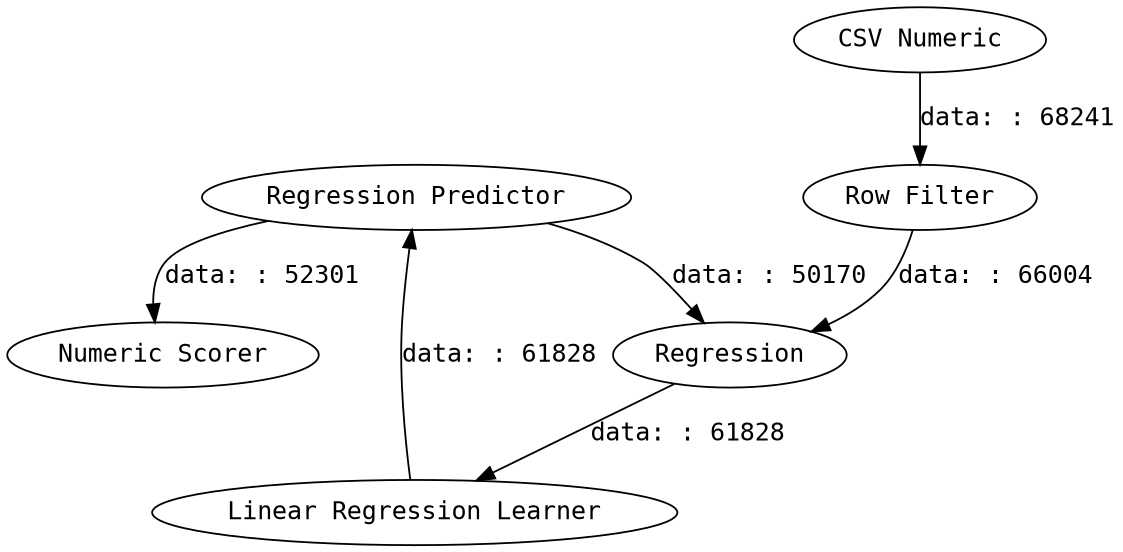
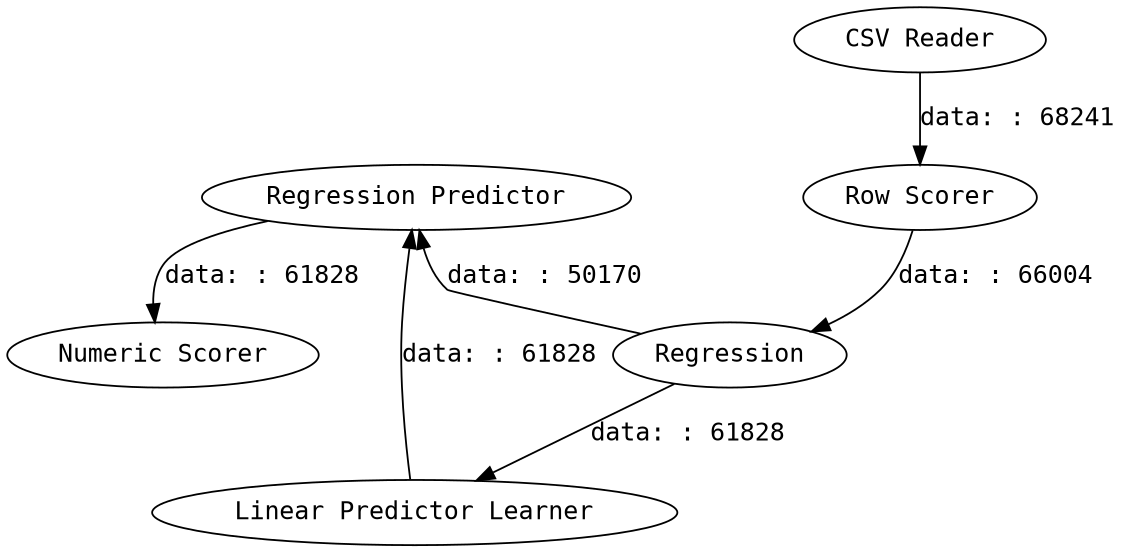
node "CSV Numeric": label "CSV Numeric" -> "CSV Reader"
node "Row Filter": label "Row Filter" -> "Row Scorer"
edge "Regression Predictor" -> "Regression": reversed
edge "Regression Predictor" -> "Numeric Scorer": label "data: : 52301" -> "data: : 61828"
node "Linear Regression Learner": label "Linear Regression Learner" -> "Linear Predictor Learner"
